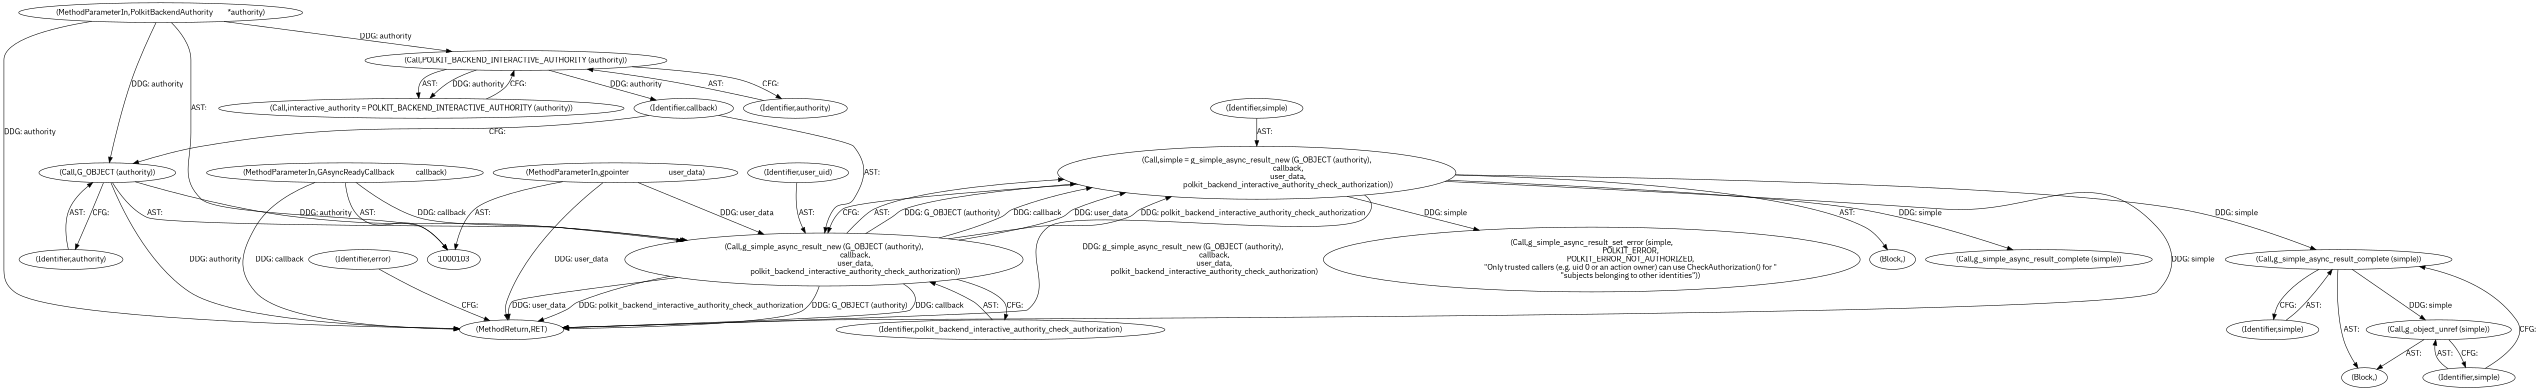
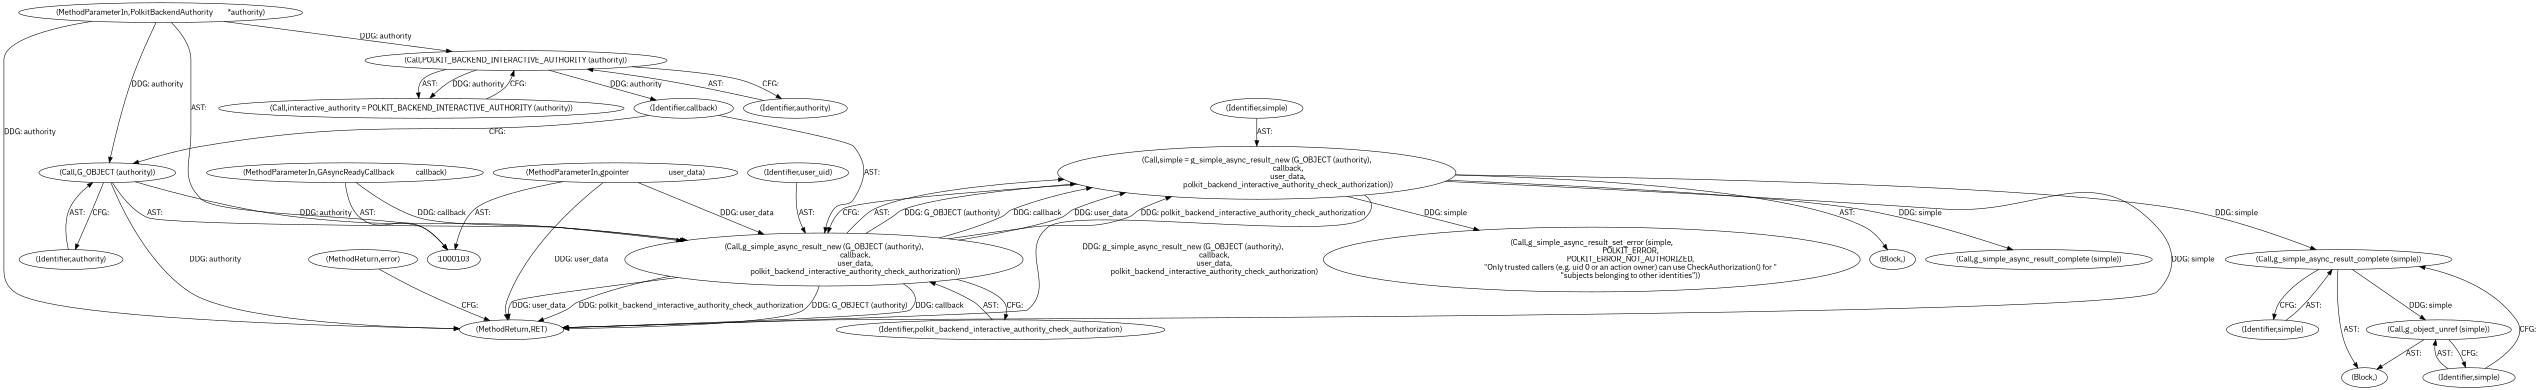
node "(Identifier,error)": label "(Identifier,error)" -> "(MethodReturn,error)"
edge "(MethodParameterIn,GAsyncReadyCallback             callback)" -> "(MethodReturn,RET)": removed, label "DDG: callback"
